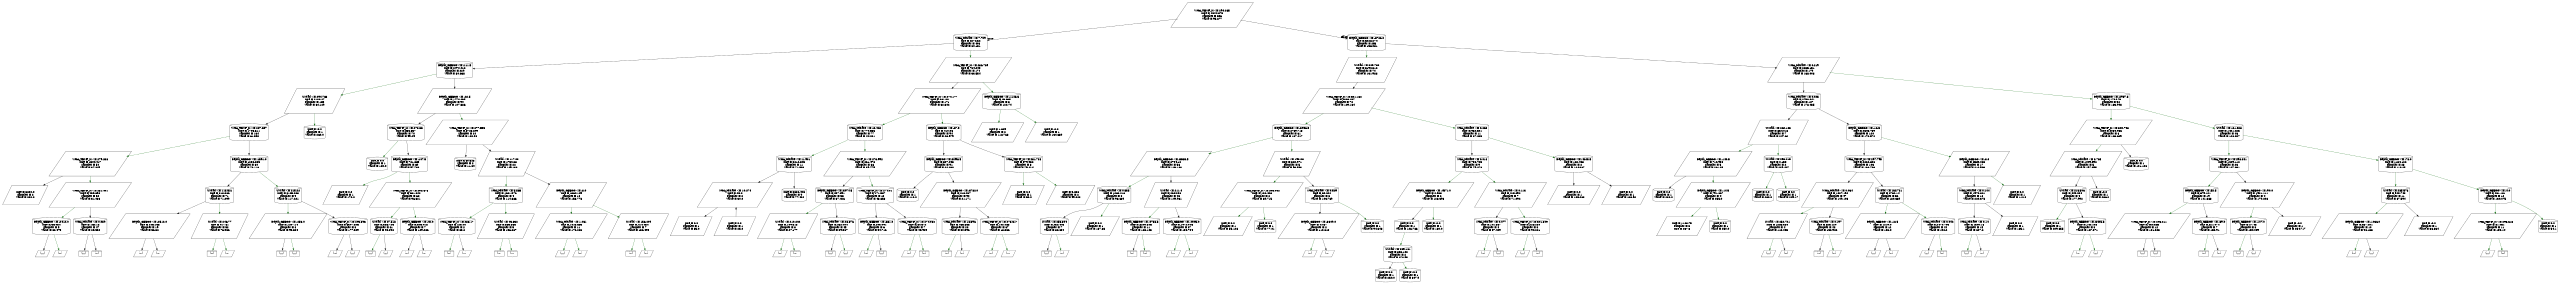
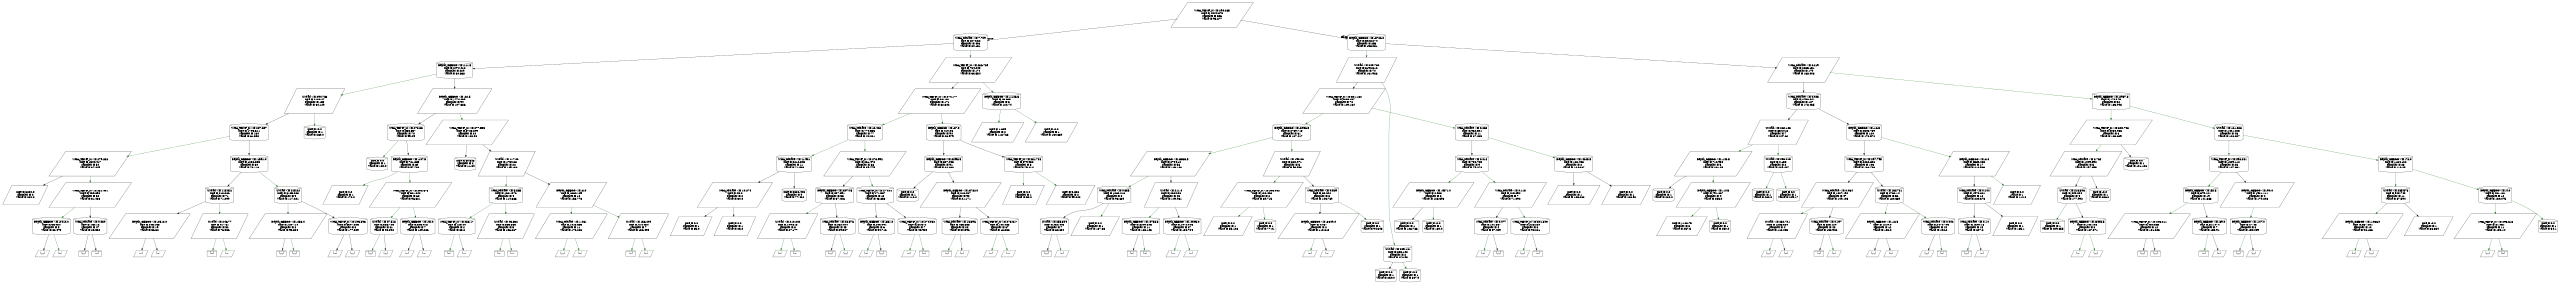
node "mse = 0.0 samples = 1 value = 112.0": label "mse = 0.0 samples = 1 value = 112.0" -> "mse = 0.0 value = 1 value = 112.0"
edge "mse = 0.0 samples = 1 value = 25.0" -> "WOA_Nitrate <= 10.274 mse = 25.0 samples = 2 value = 30.0": reversed
node "mse = 1168.75 samples = 3 mse = 257.5": label "mse = 1168.75 samples = 3 mse = 257.5" -> "mse = 1168.75 samples = 3 value = 257.5"
node "mse = -0.0 samples = 1 value = 254.717": removed
edge "mse = 0.0 samples = 1 value = 126.786" -> "SWrad <= 309.181 mse = 838.102 samples = 2 value = 278.95": now "SWrad <= 305.738 mse = 3190.312 samples = 74 value = 131.988" -> "SWrad <= 309.181 mse = 838.102 samples = 2 value = 278.95"
